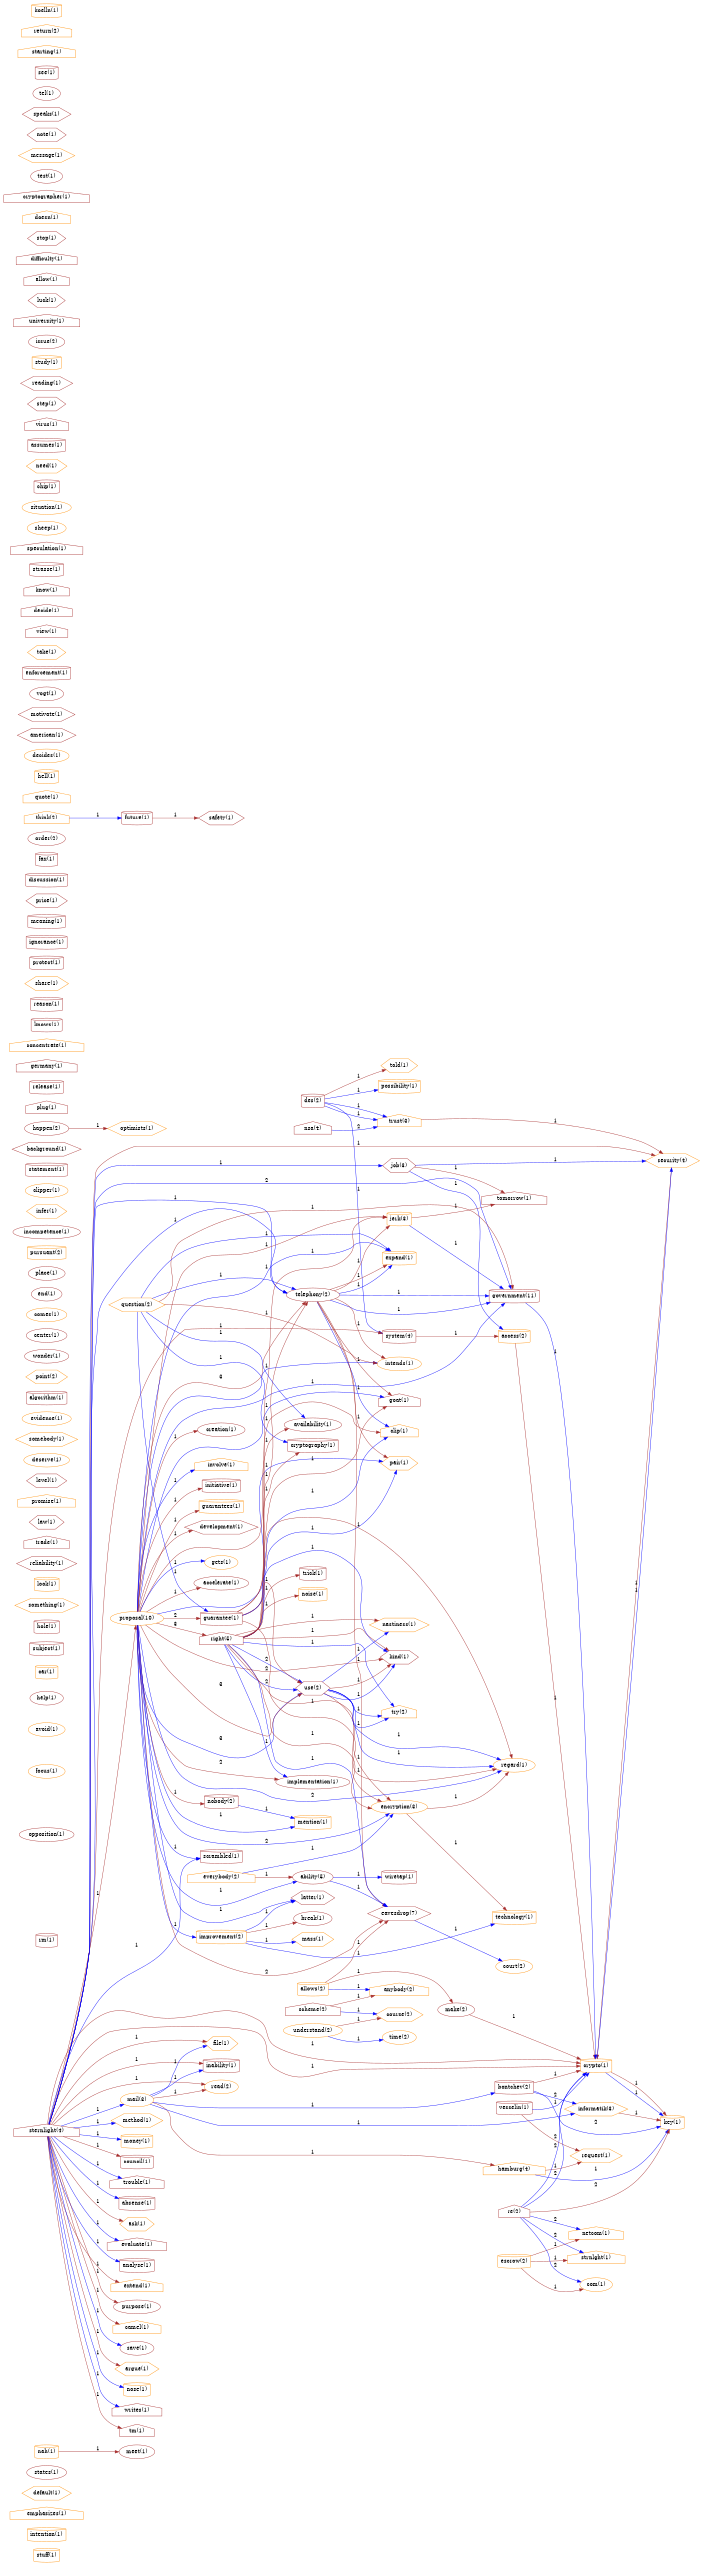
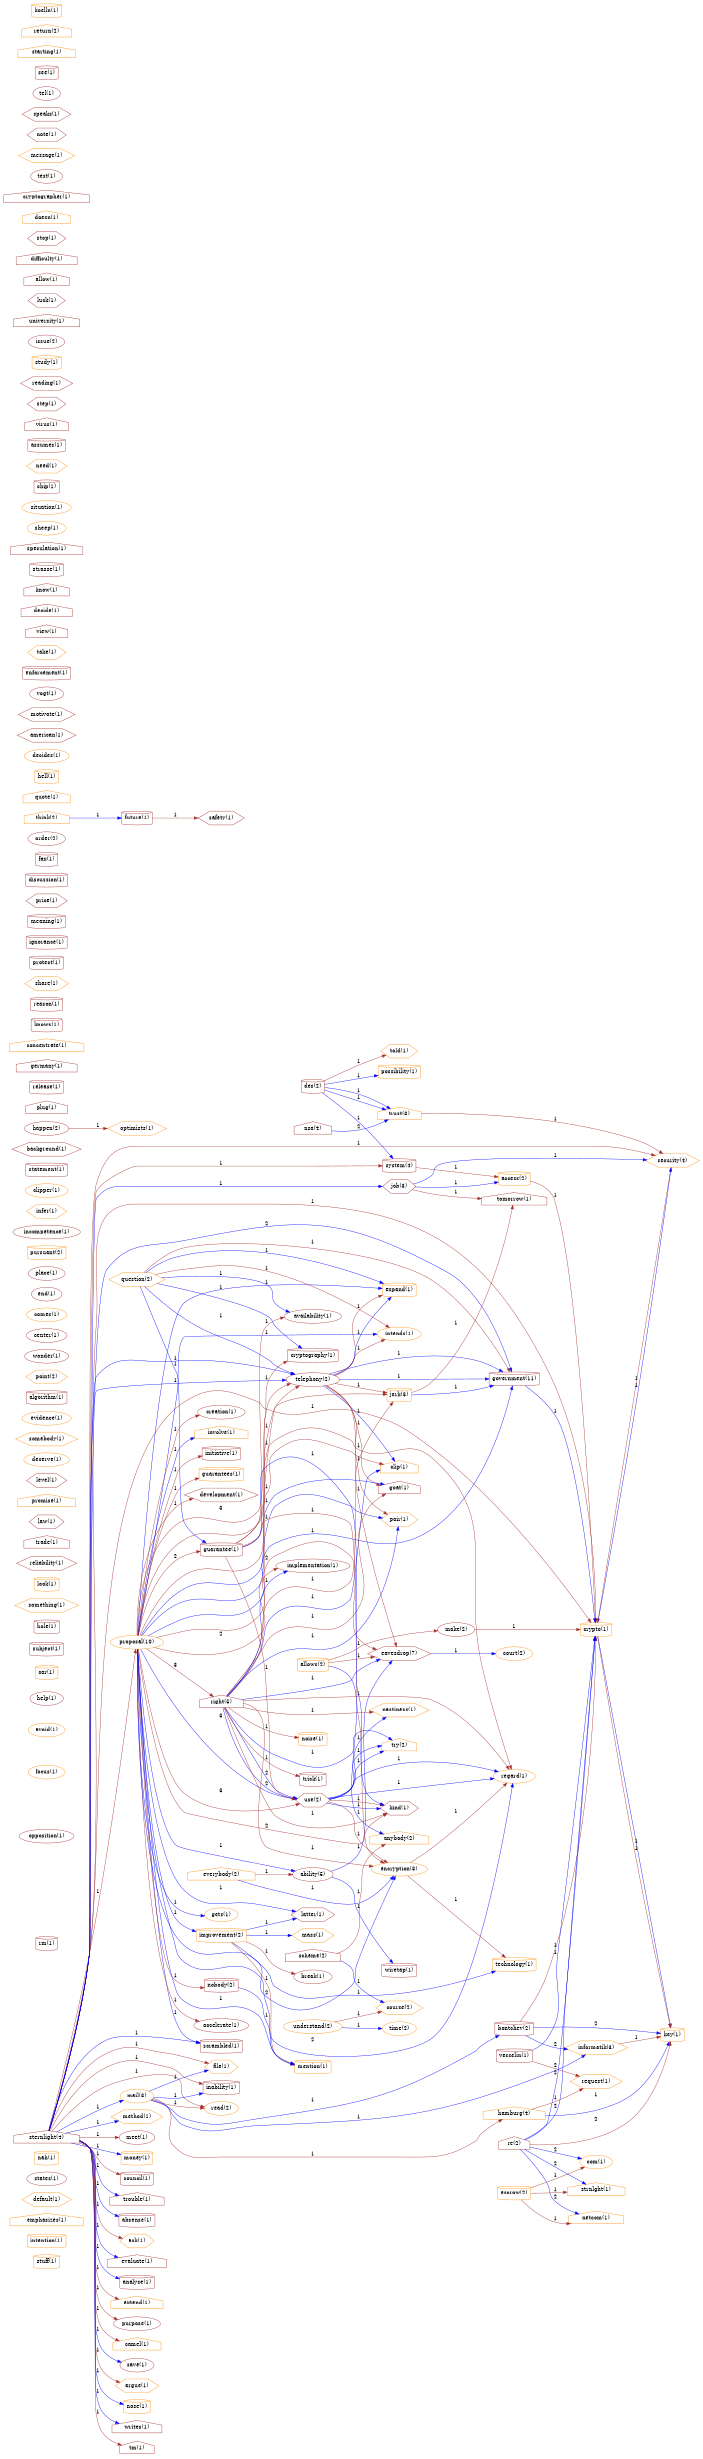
edge "improvement(2)" -> "mention(1)": added, label "1"
edge "nah(1)" -> "meet(1)": now "sternlight(4)" -> "meet(1)"
